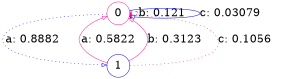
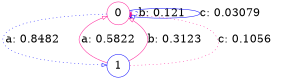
edge "0" -> "1": label "a: 0.8882   " -> "a: 0.8482   "
